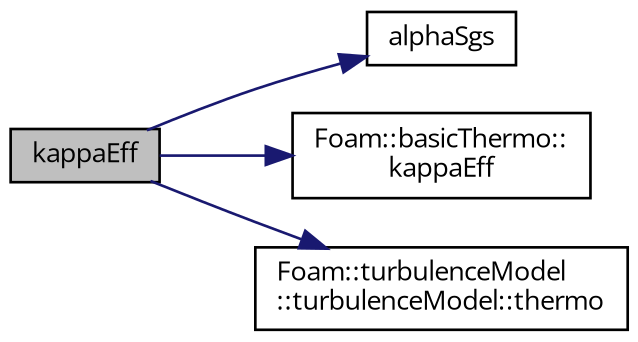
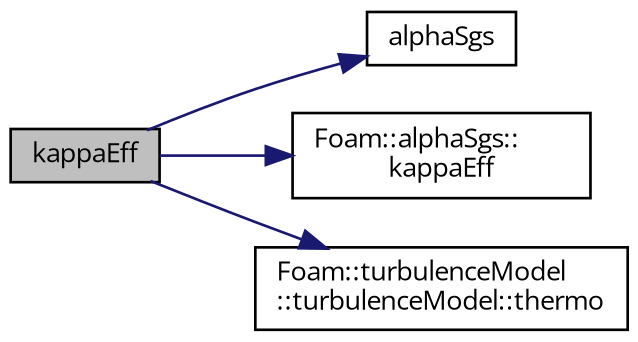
node "Foam::basicThermo:: kappaEff": label "Foam::basicThermo:: kappaEff" -> "Foam::alphaSgs:: kappaEff"
